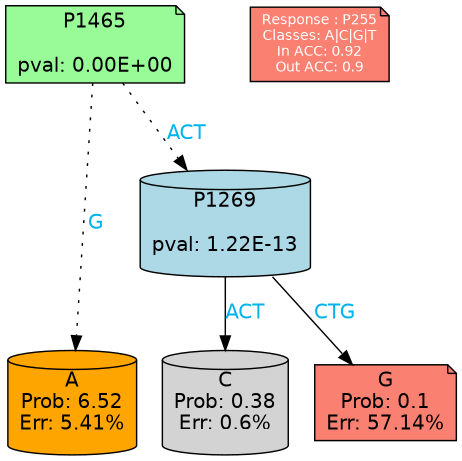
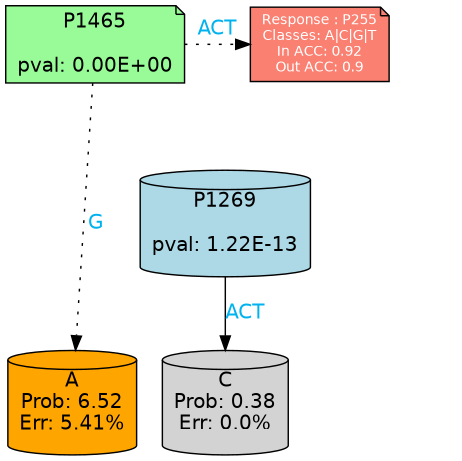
edge "P1465 pval: 0.00E+00" -> "P1269 pval: 1.22E-13": now "P1465 pval: 0.00E+00" -> "Response : P255 Classes: A|C|G|T In ACC: 0.92 Out ACC: 0.9"
node "C Prob: 0.38 Err: 0.6%": label "C Prob: 0.38 Err: 0.6%" -> "C Prob: 0.38 Err: 0.0%"
node "G Prob: 0.1 Err: 57.14%": removed
